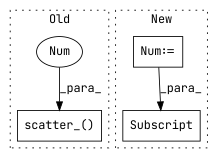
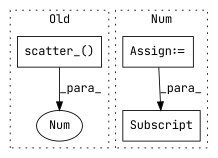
cluster "New": label "New" -> "Num"
node "Num:=": label "Num:=" -> "Assign:="
edge "Num" -> "scatter_()": reversed
